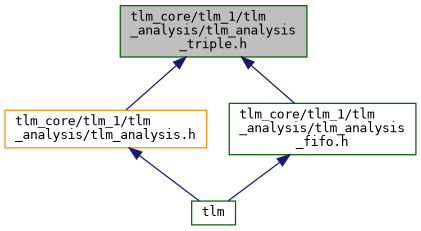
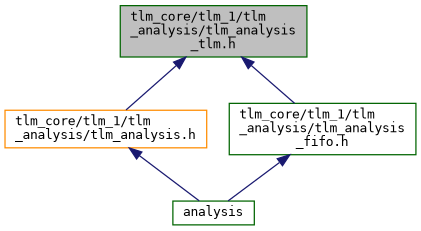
node "tlm_core/tlm_1/tlm _analysis/tlm_analysis _triple.h": label "tlm_core/tlm_1/tlm _analysis/tlm_analysis _triple.h" -> "tlm_core/tlm_1/tlm _analysis/tlm_analysis _tlm.h"
node "tlm": label "tlm" -> "analysis"
